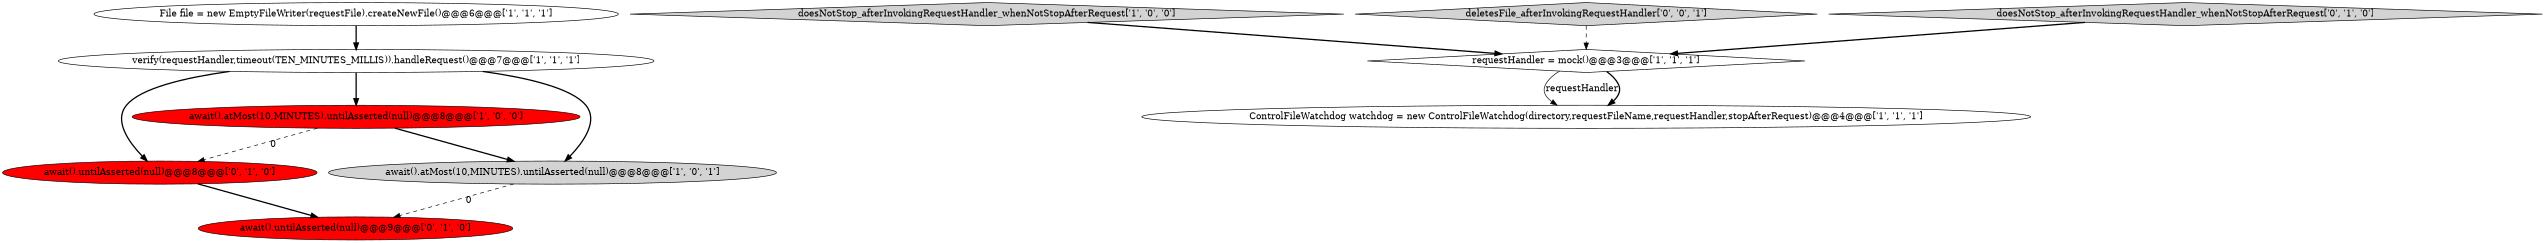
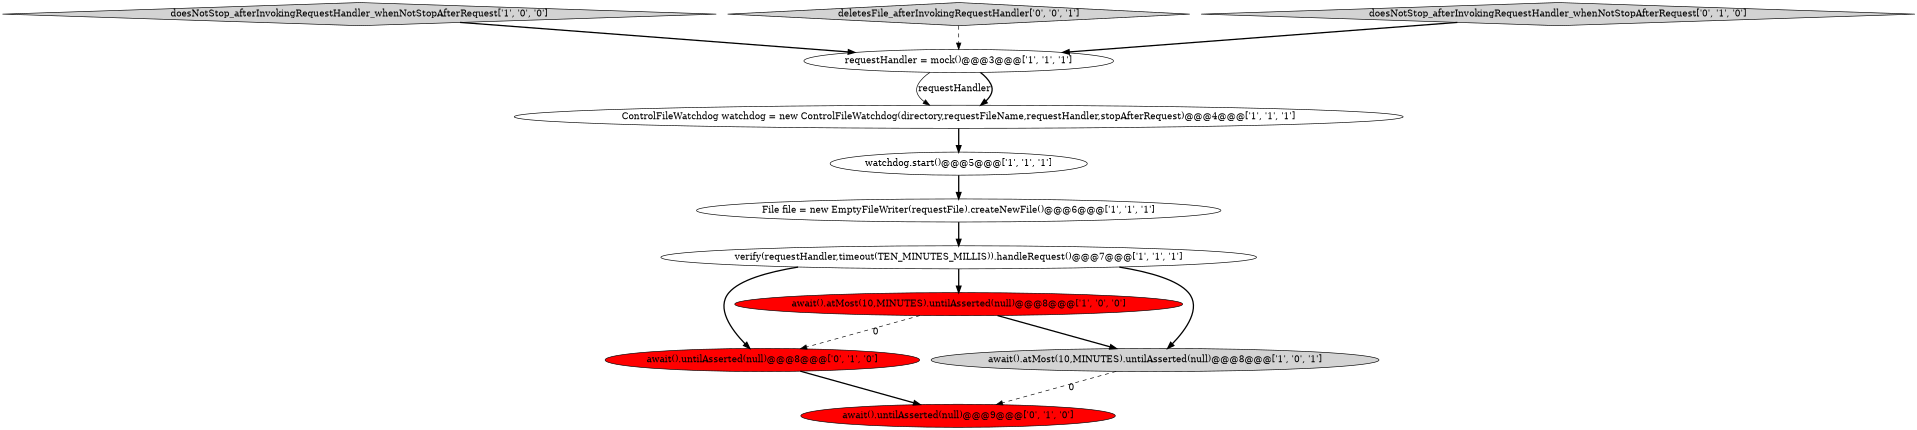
node "requestHandler = mock()@@@3@@@['1', '1', '1']": shape diamond -> ellipse
node "watchdog.start()@@@5@@@['1', '1', '1']": added
